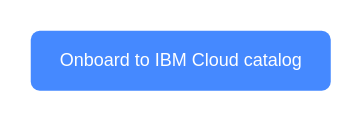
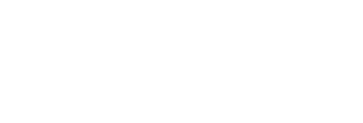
node "Onboard to IBM Cloud catalog": removed
